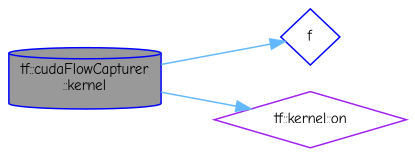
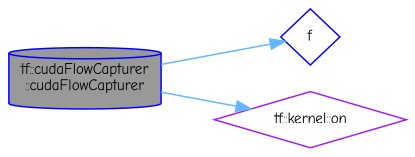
node "tf::cudaFlowCapturer ::kernel": label "tf::cudaFlowCapturer ::kernel" -> "tf::cudaFlowCapturer ::cudaFlowCapturer"
